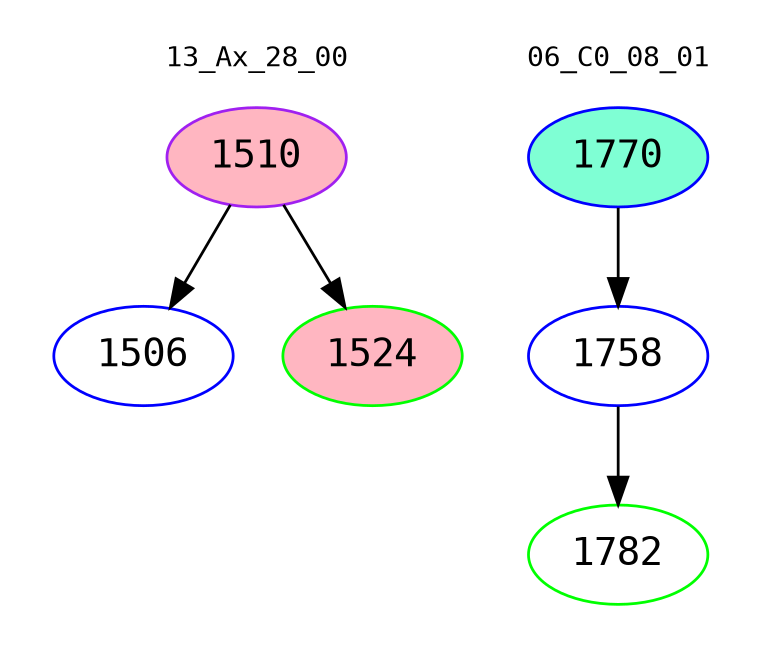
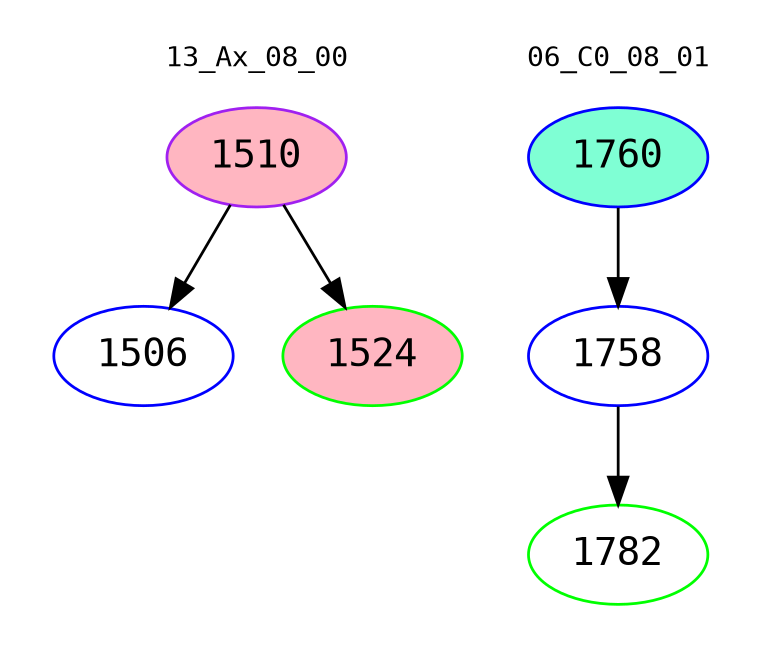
cluster "13_Ax_28_00": label "13_Ax_28_00" -> "13_Ax_08_00"
node "1770": label "1770" -> "1760"
